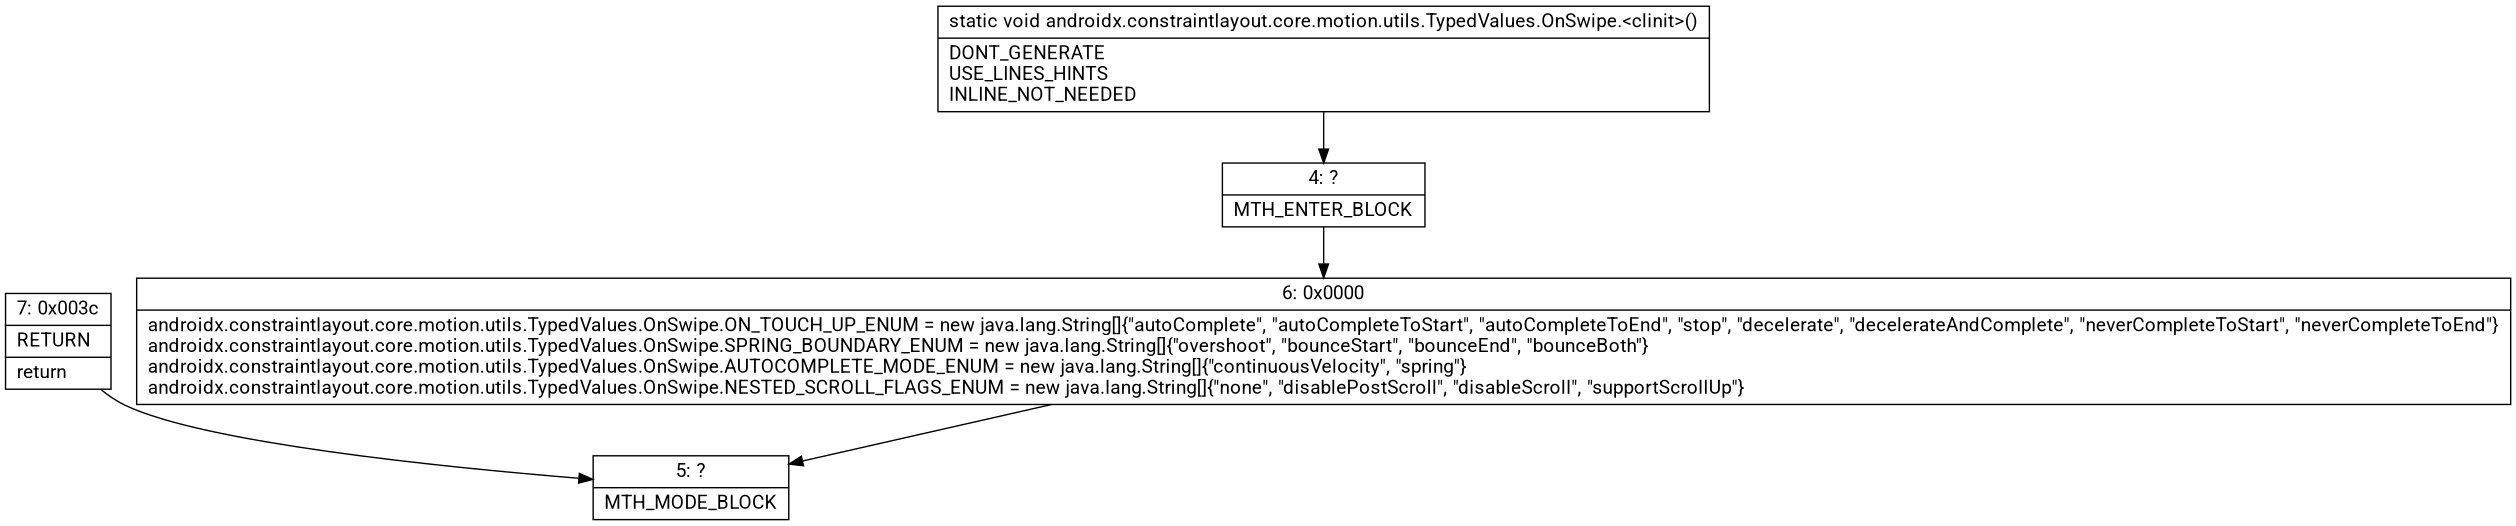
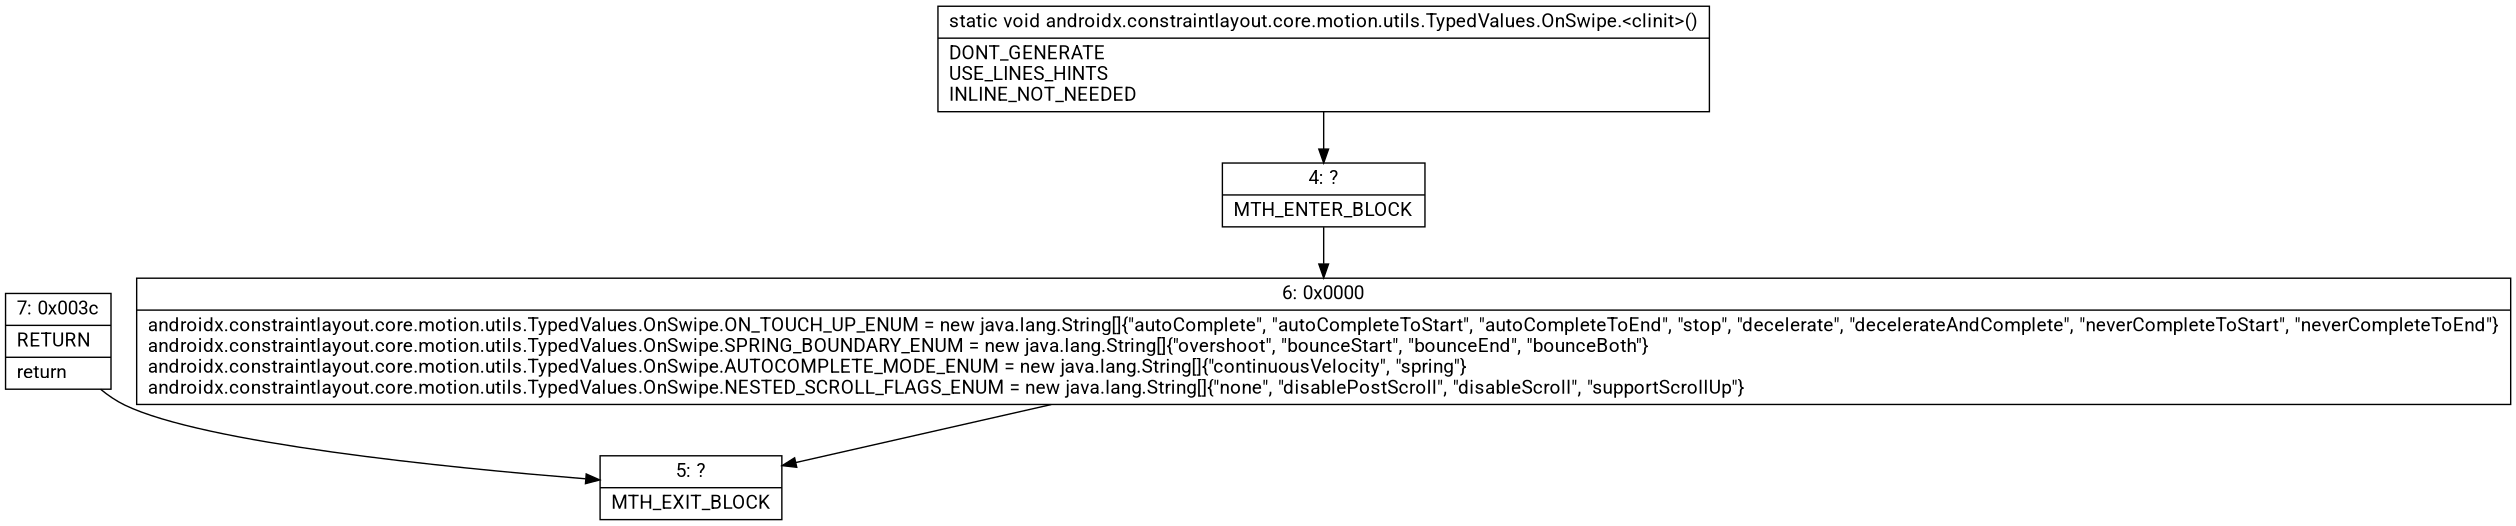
node "5: ?": text "MTH_MODE_BLOCK" -> "MTH_EXIT_BLOCK"
